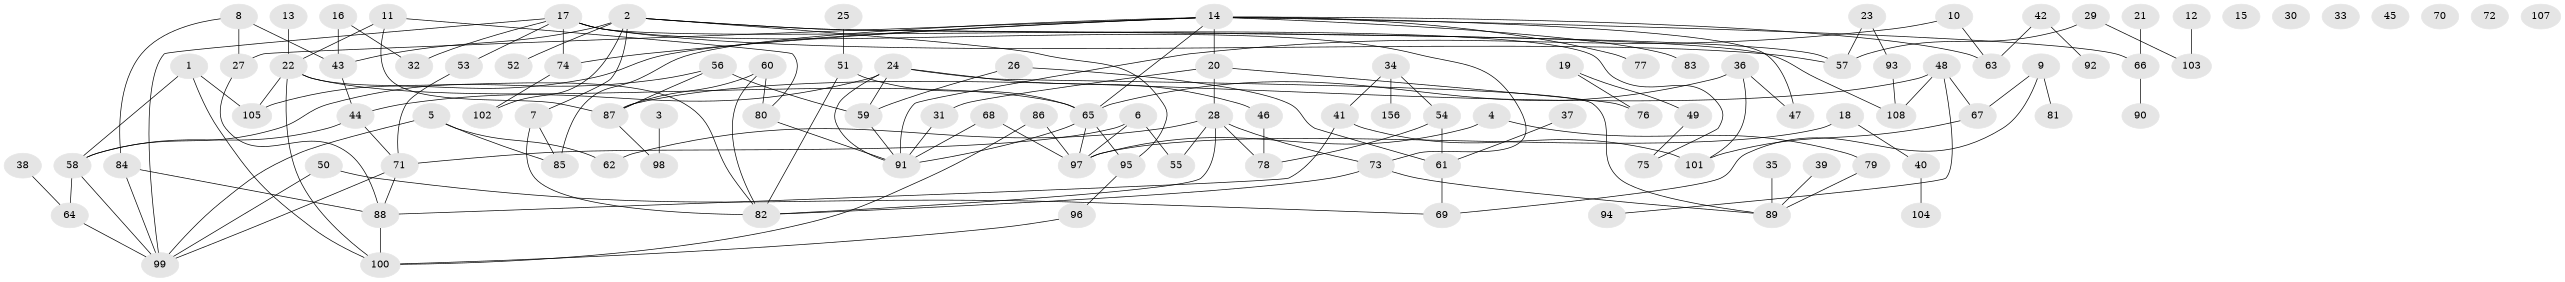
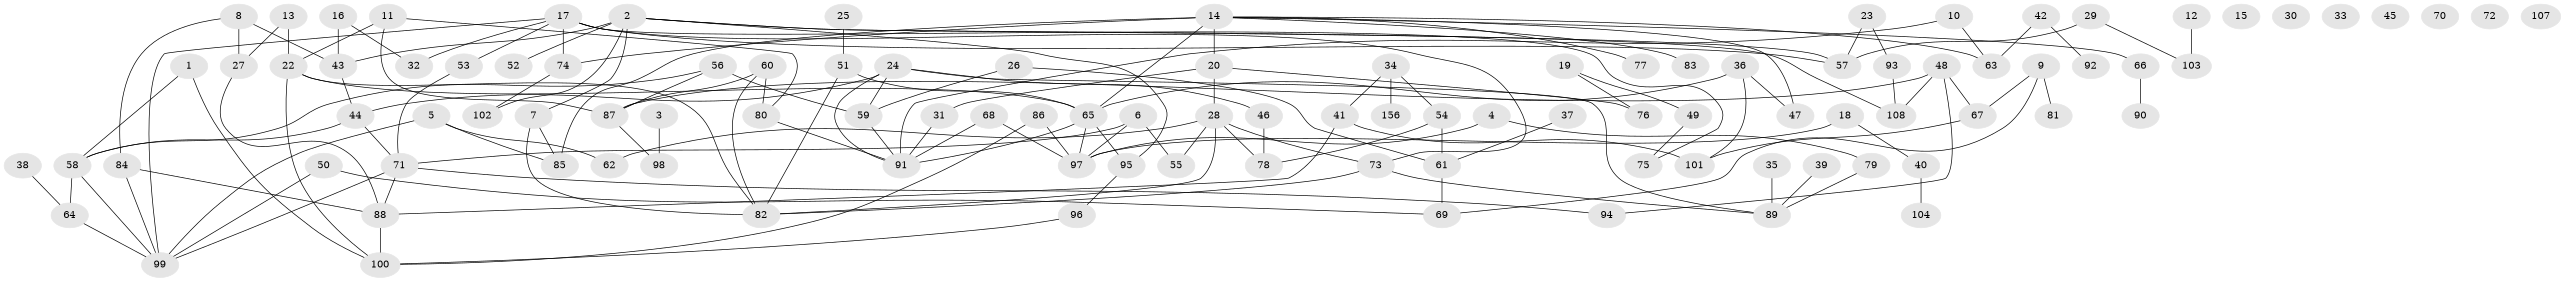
node "21": removed
edge "14" -- "27": now "13" -- "27"
node "105": removed
edge "71" -- "94": added
